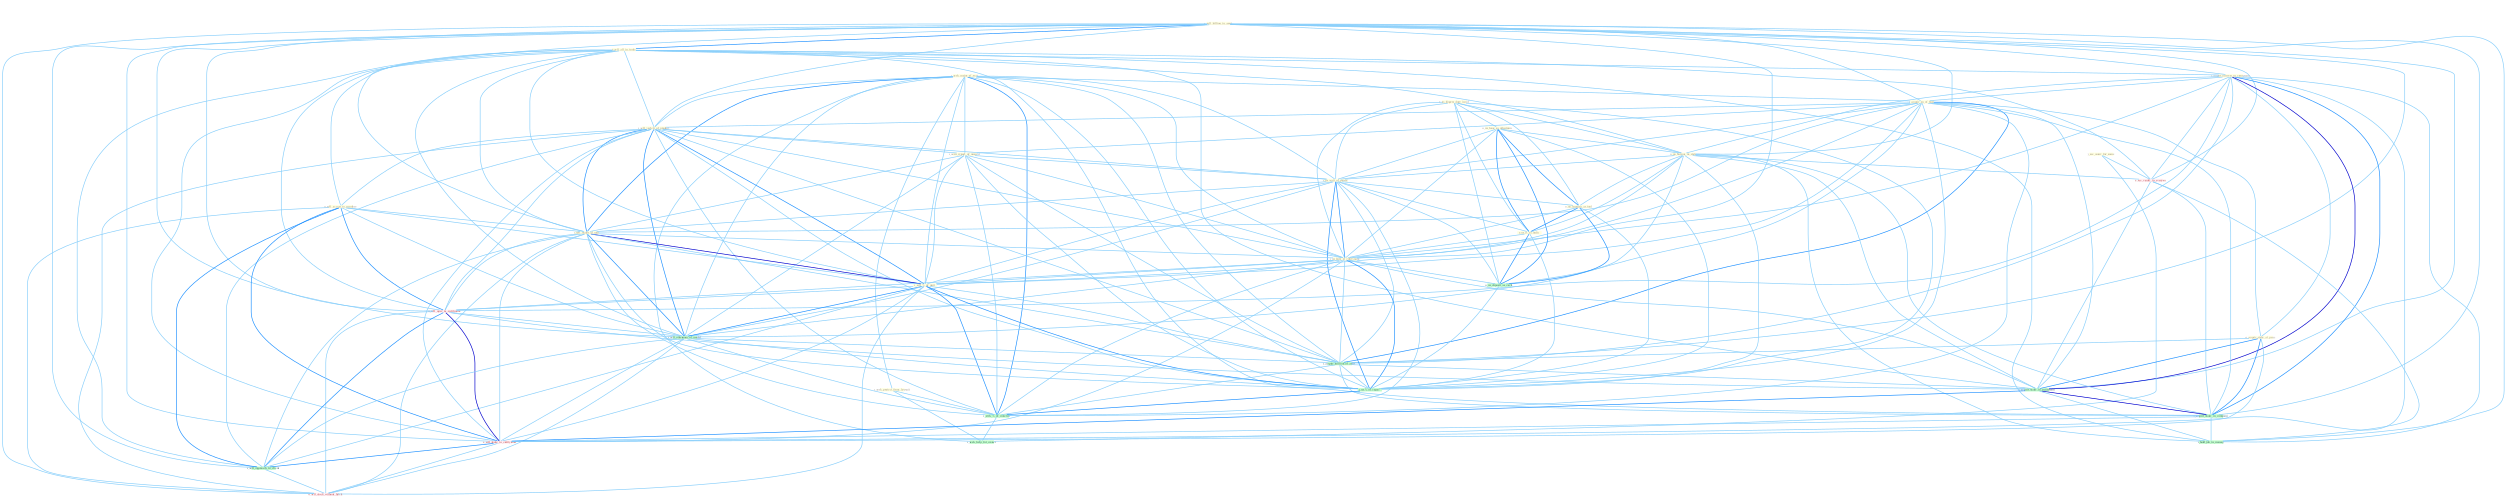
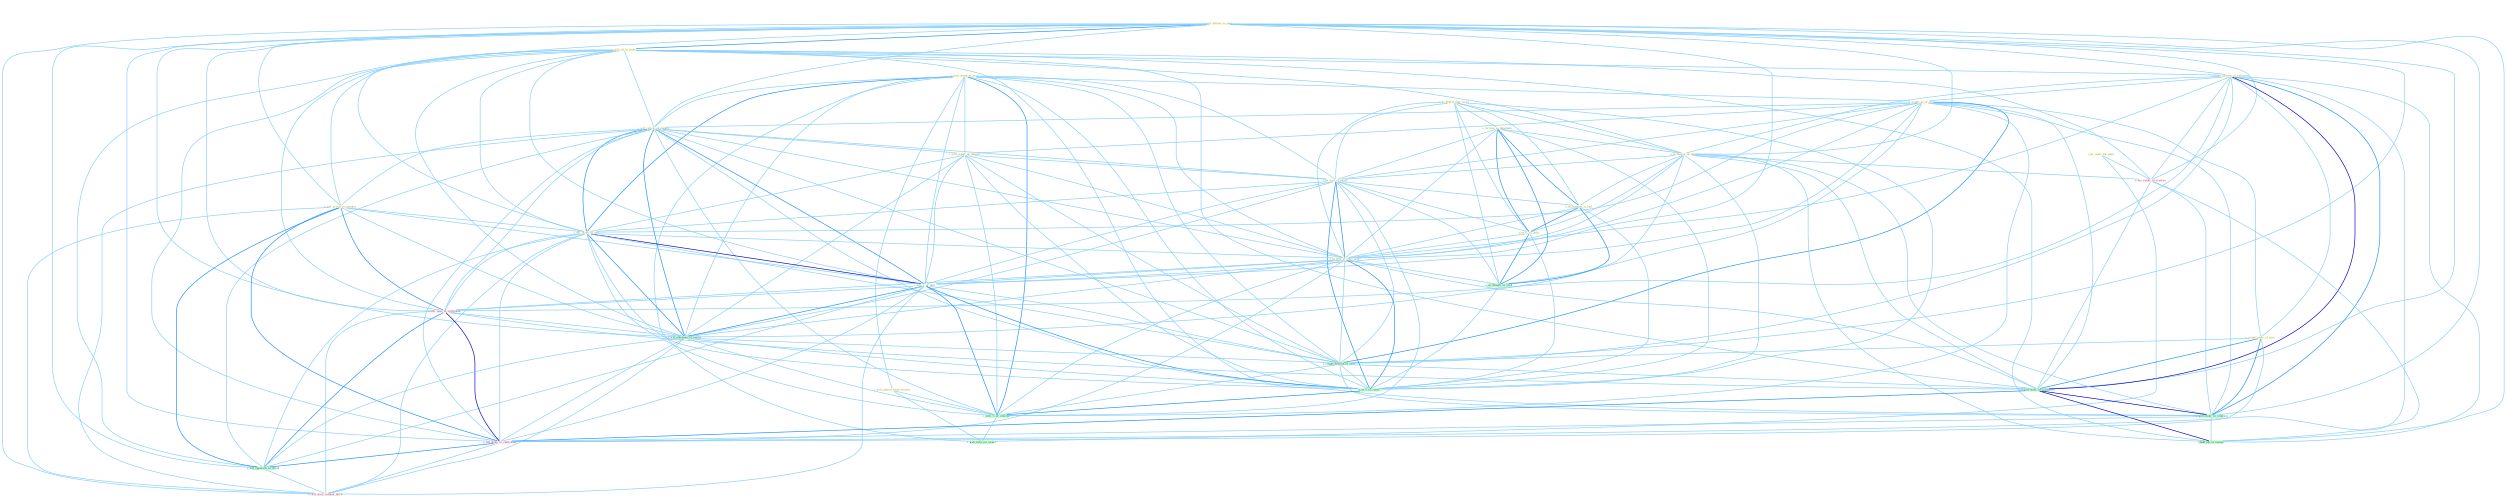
edge "1_sell_billion_in_asset" -- "1_acquir_on_of_busi": now "1_sell_billion_in_asset" -- "0_sell_access_to_member"
edge "1_acquir_on_of_busi" -- "1_us_%_of_capac": removed
edge "1_acquir_stake_in_entitynam" -- "1_hold_job_in_manag": color #87cefa -> #0000cd
